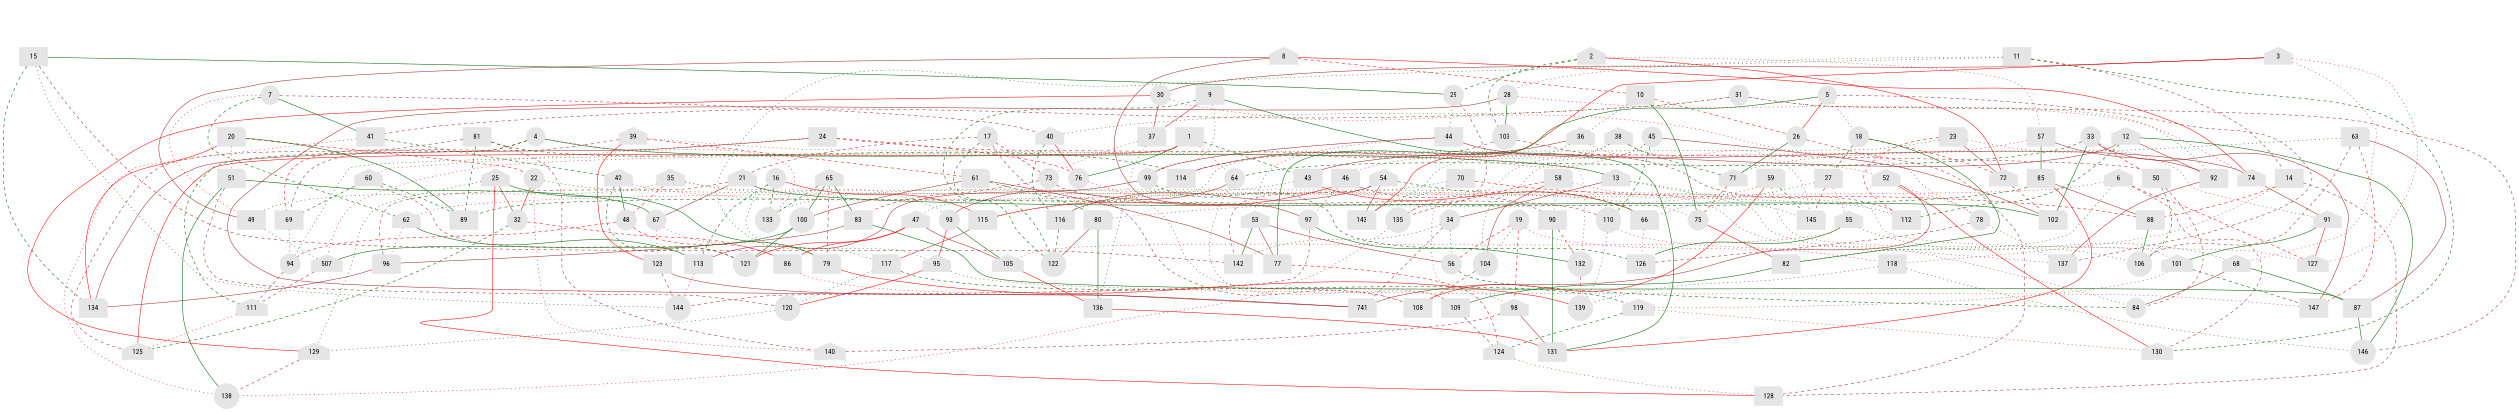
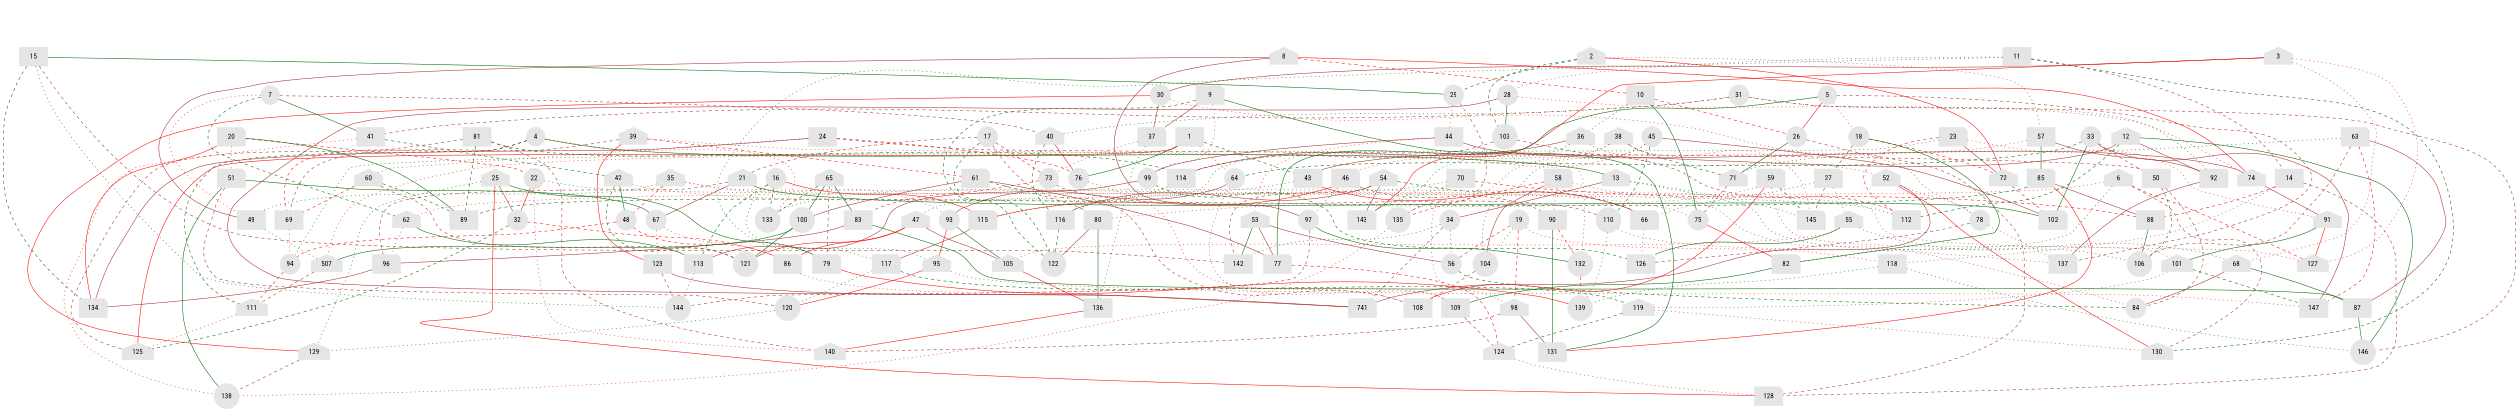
edge "60" -- "69": color darkgreen -> red
edge "136" -- "131": now "136" -- "140"
